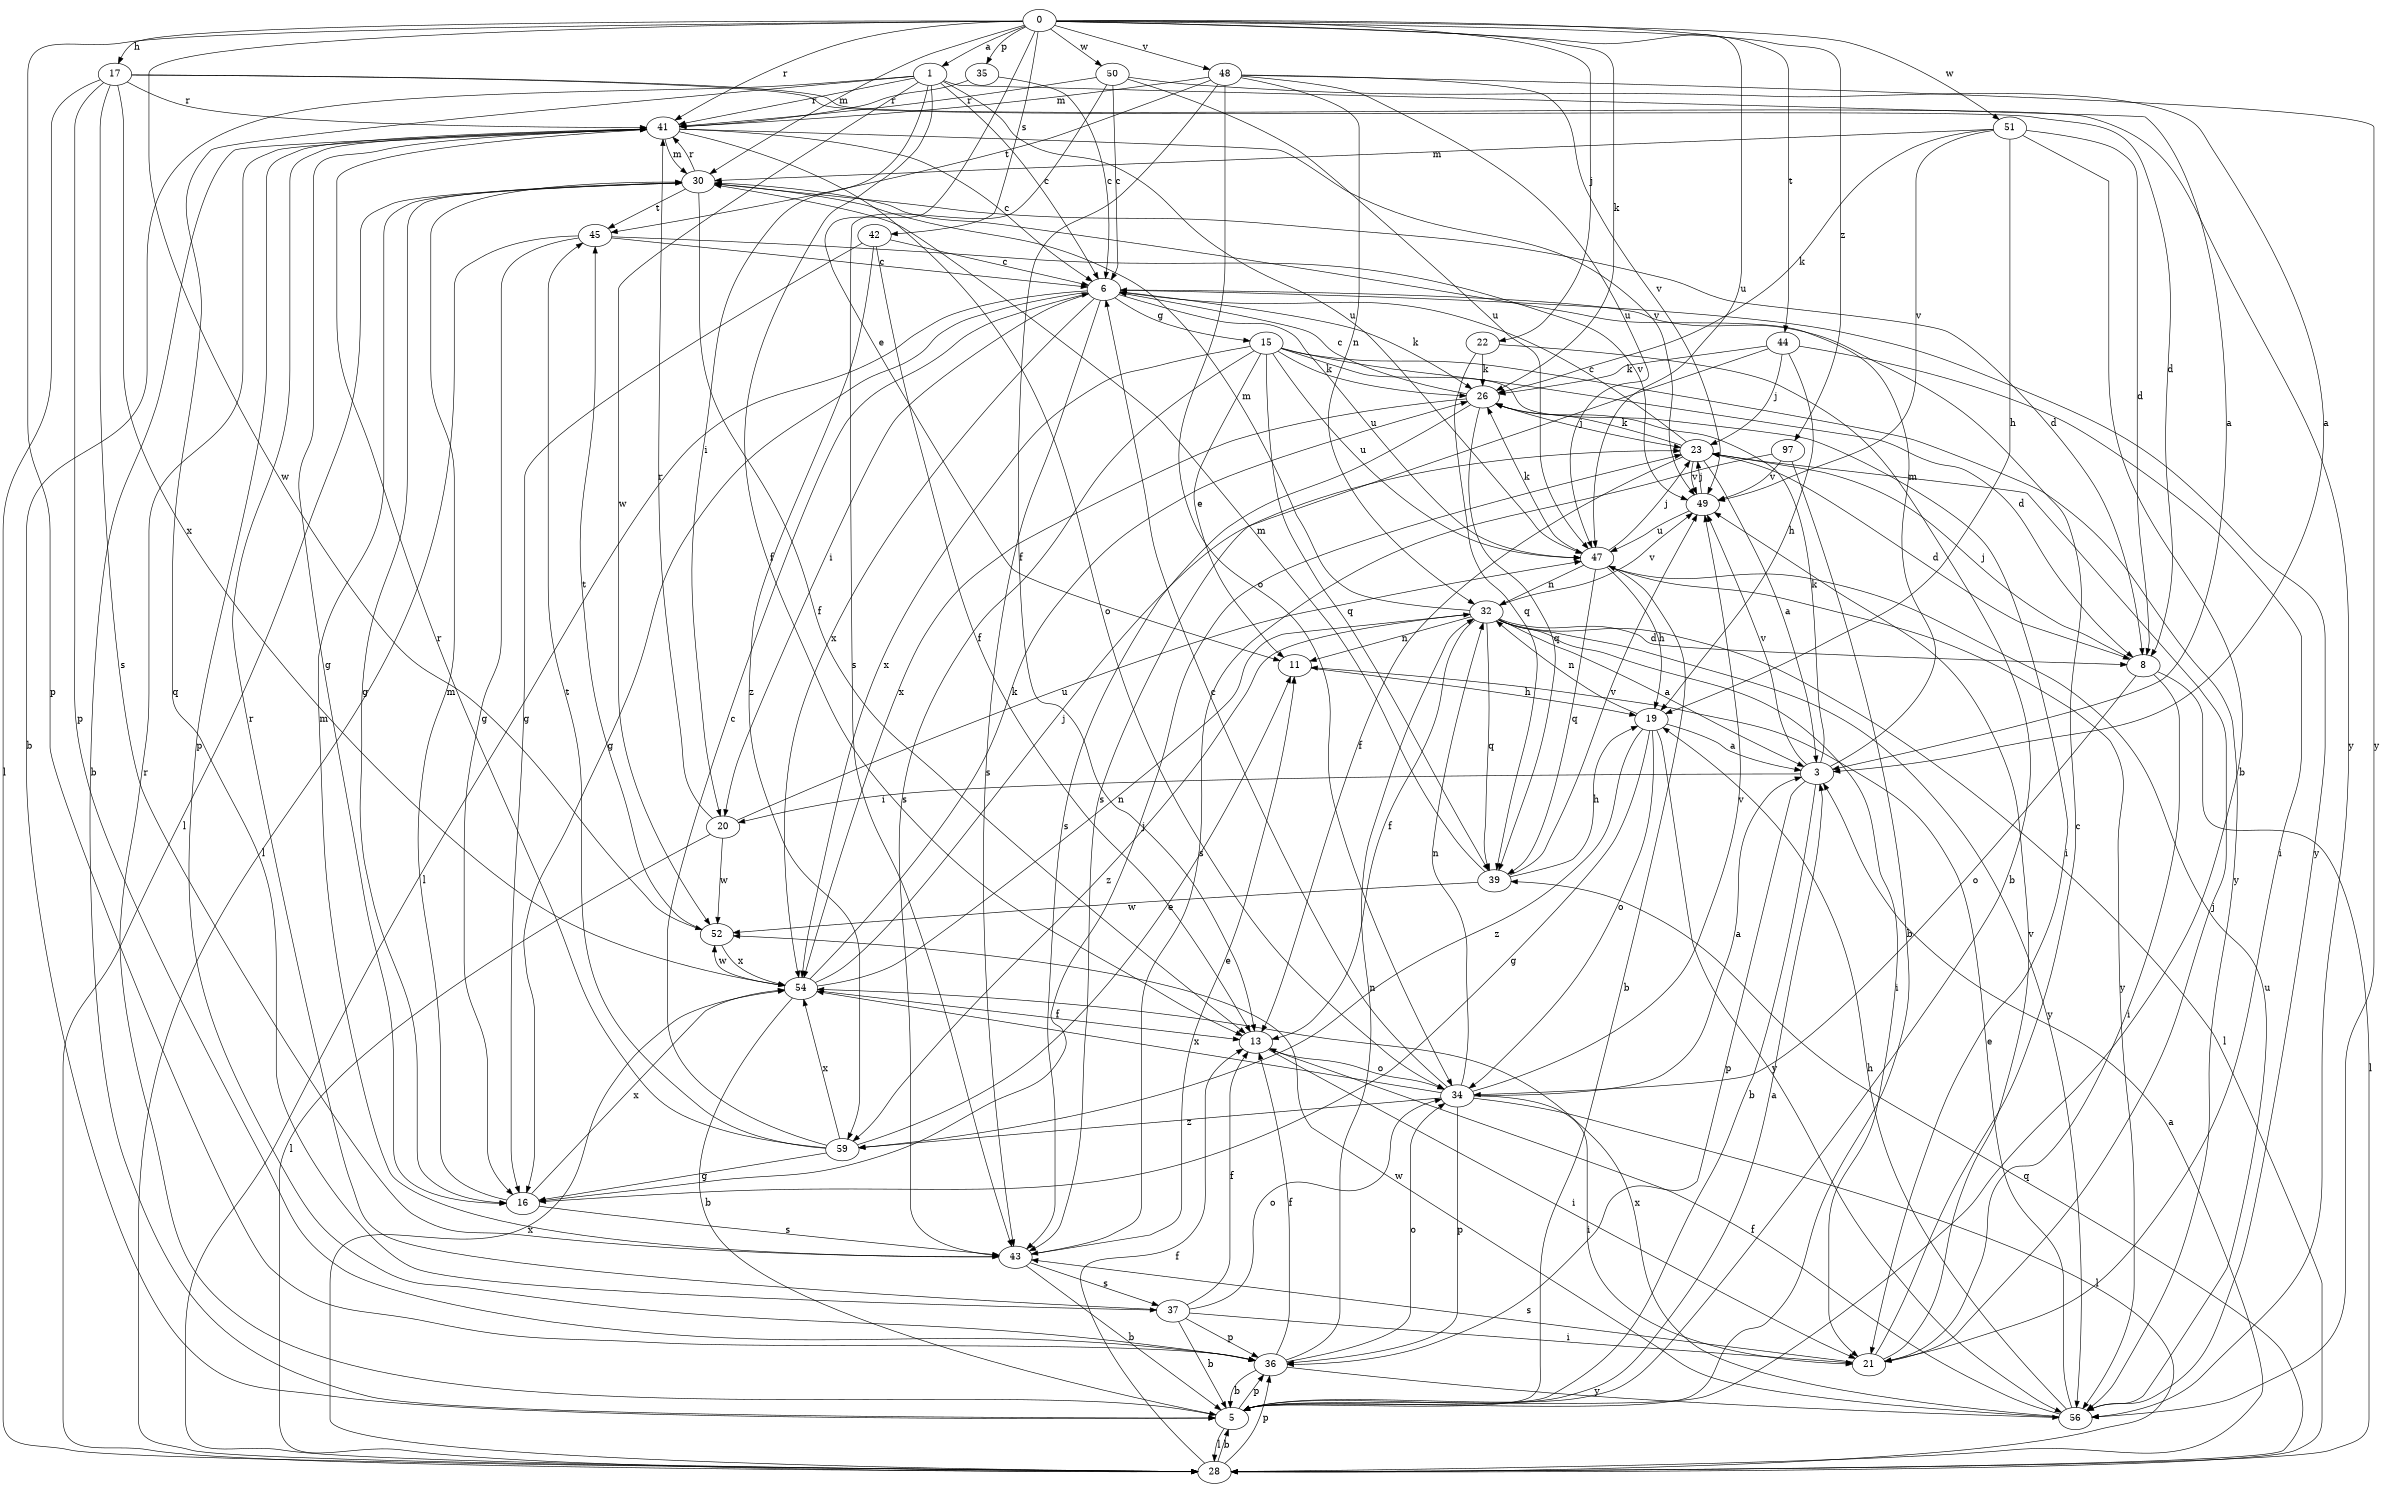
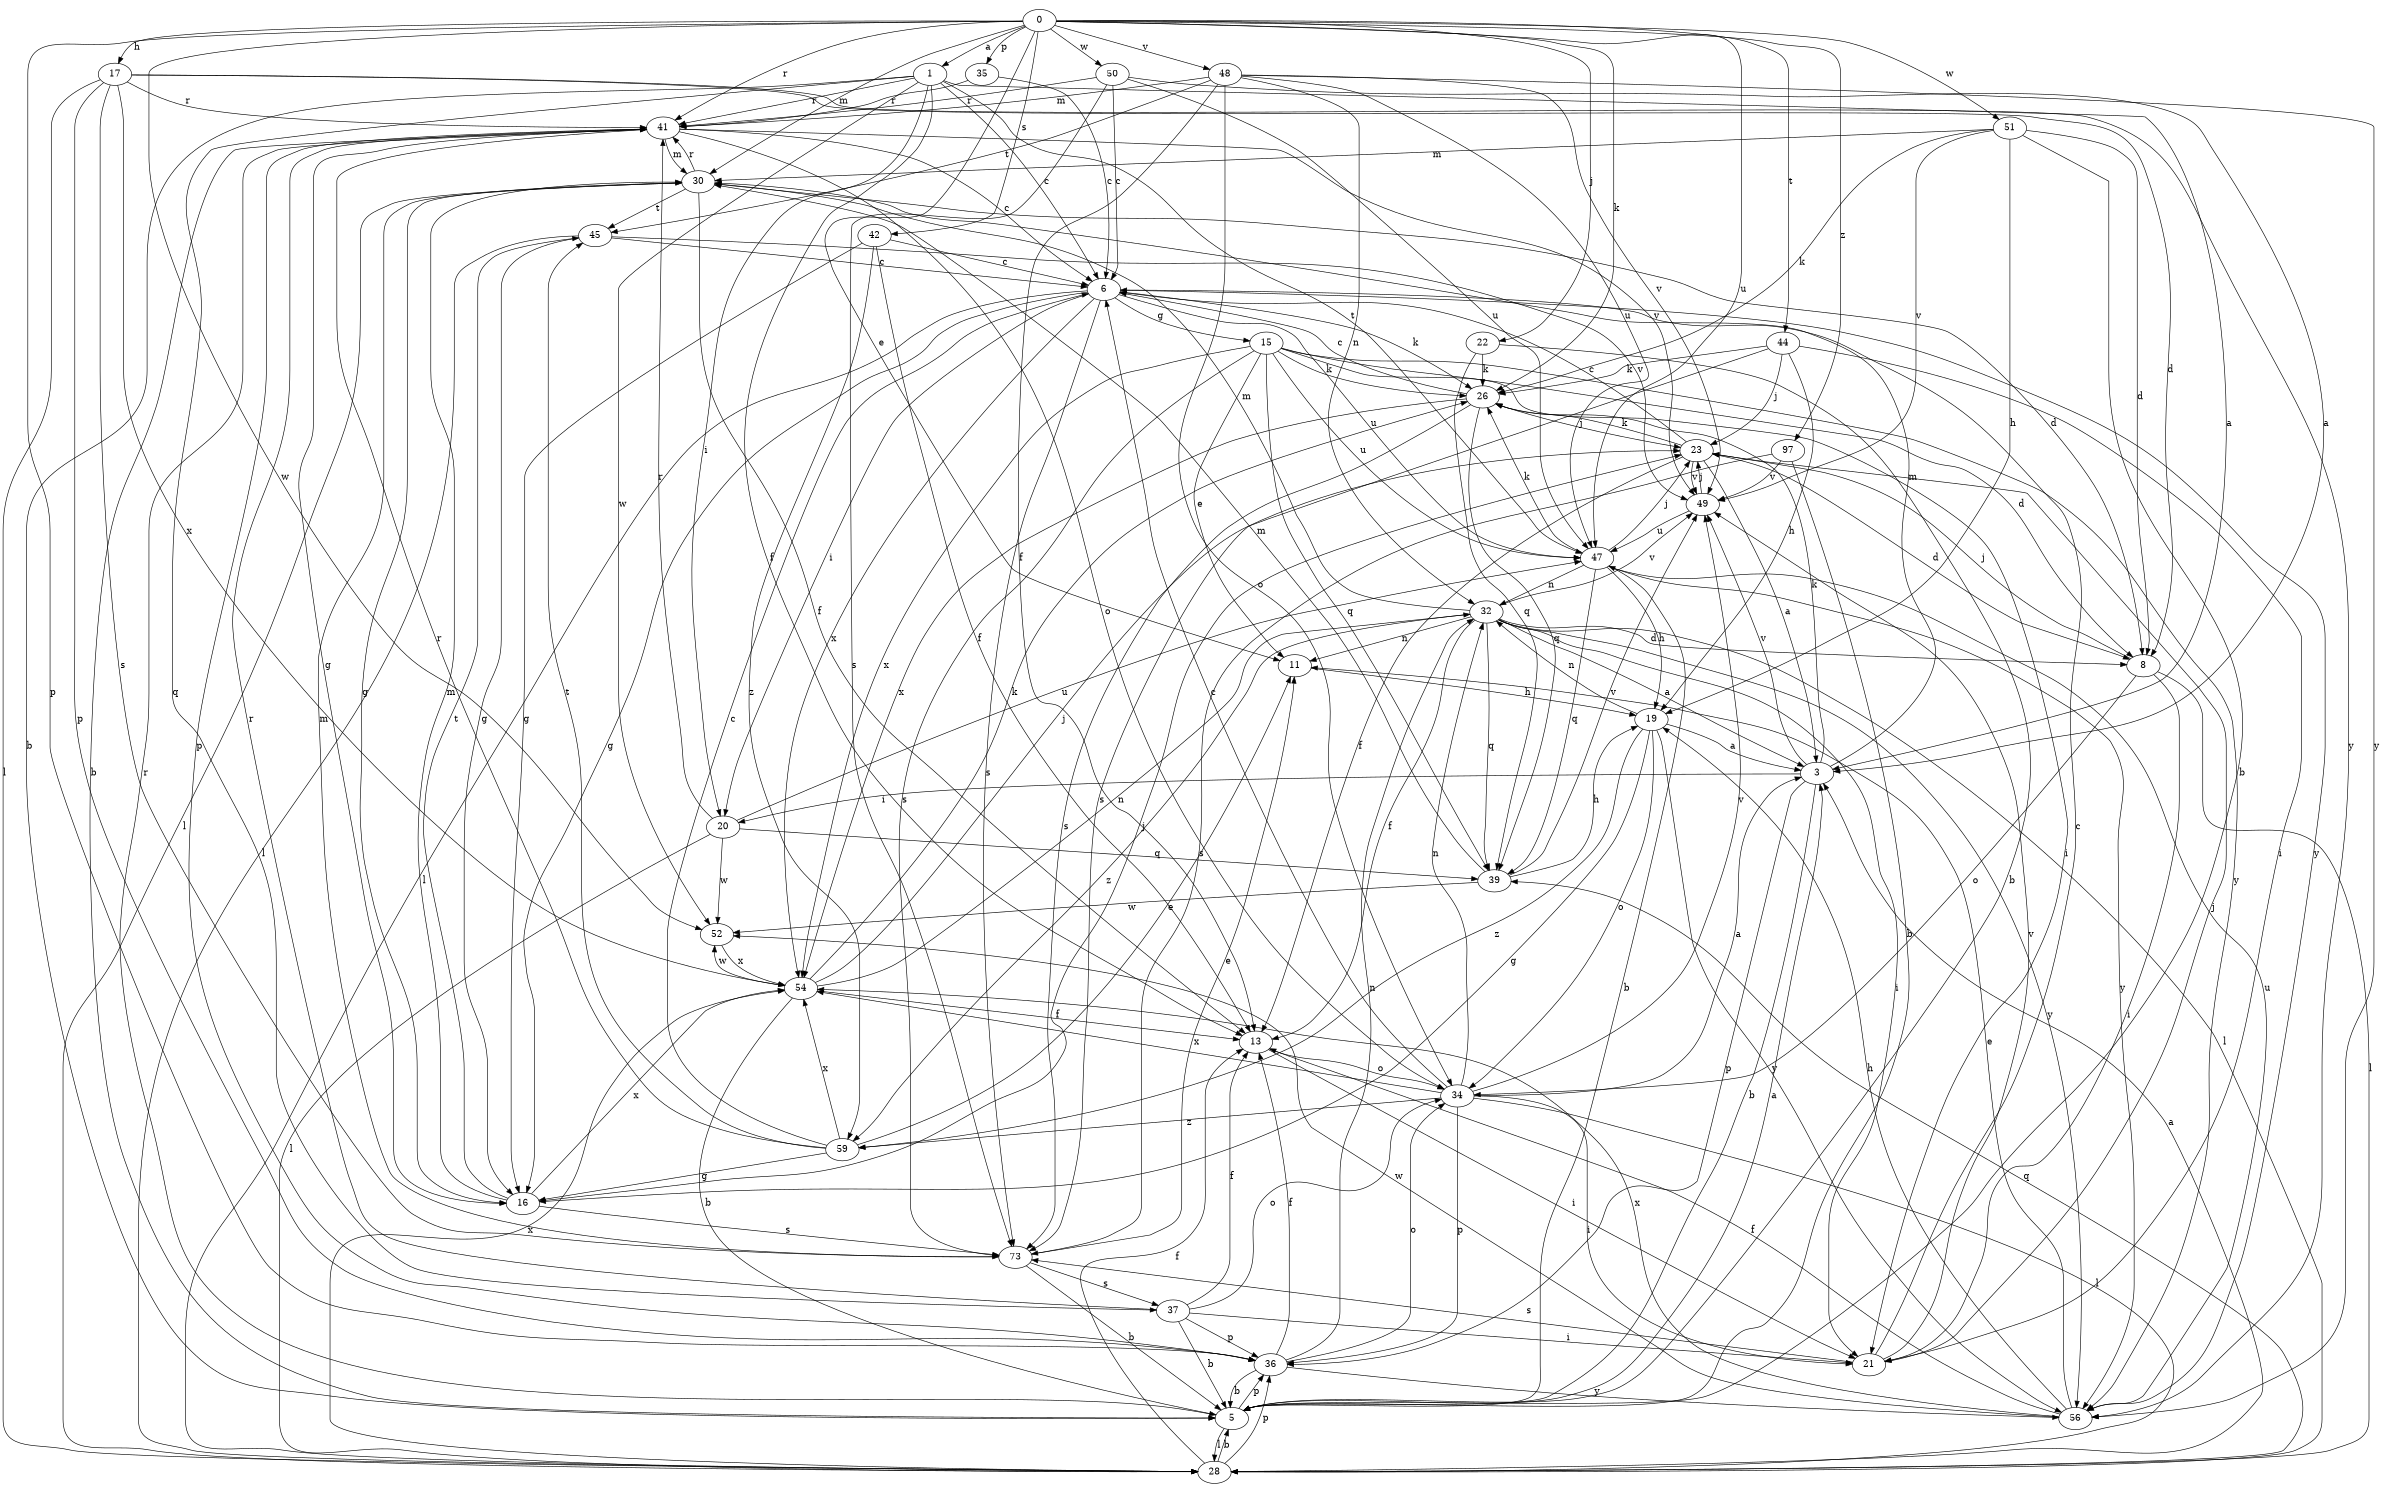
edge "1" -> "47": label "u" -> "t"
edge "52" -> "45": now "16" -> "45"
edge "20" -> "39": added, label "q"
node "43": label "43" -> "73"
